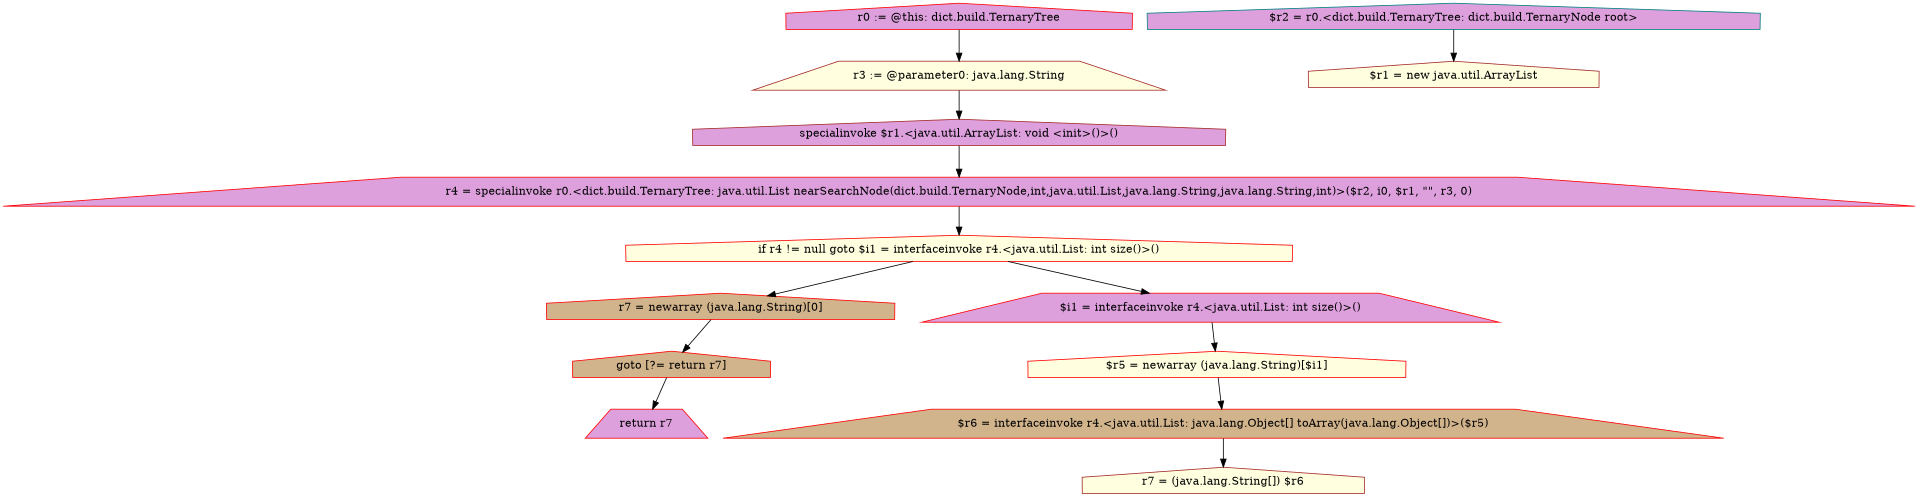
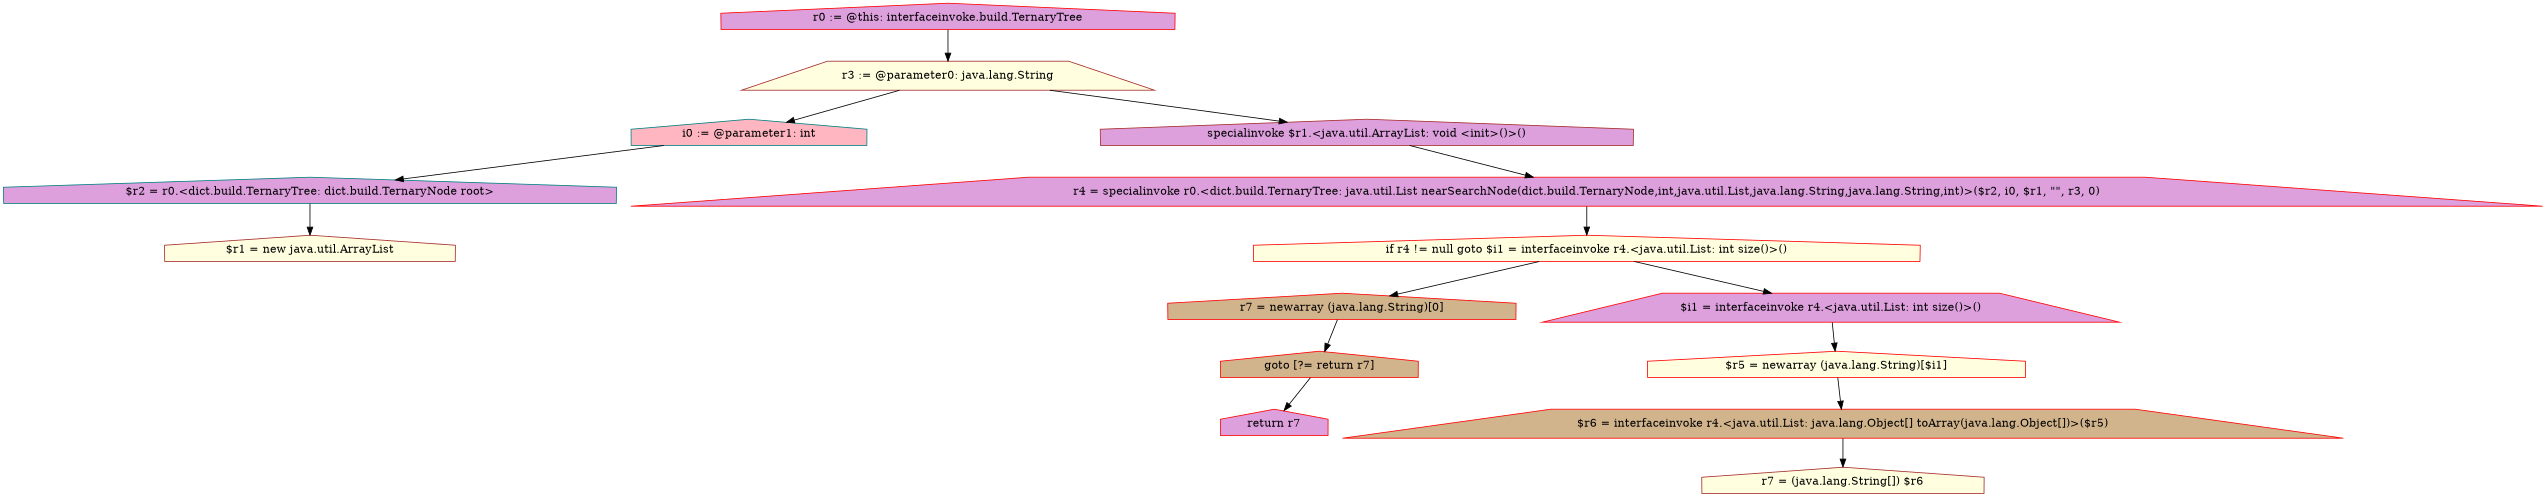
node "r0 := @this: dict.build.TernaryTree": label "r0 := @this: dict.build.TernaryTree" -> "r0 := @this: interfaceinvoke.build.TernaryTree"
node "i0 := @parameter1: int": added
node "return r7": shape trapezium -> house
